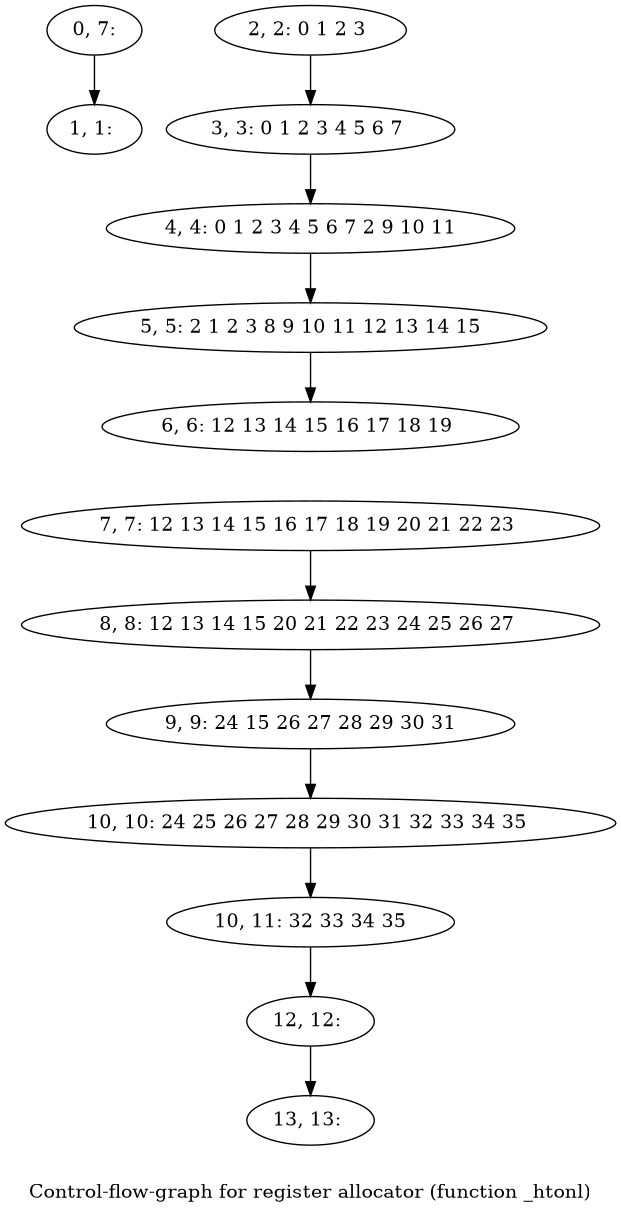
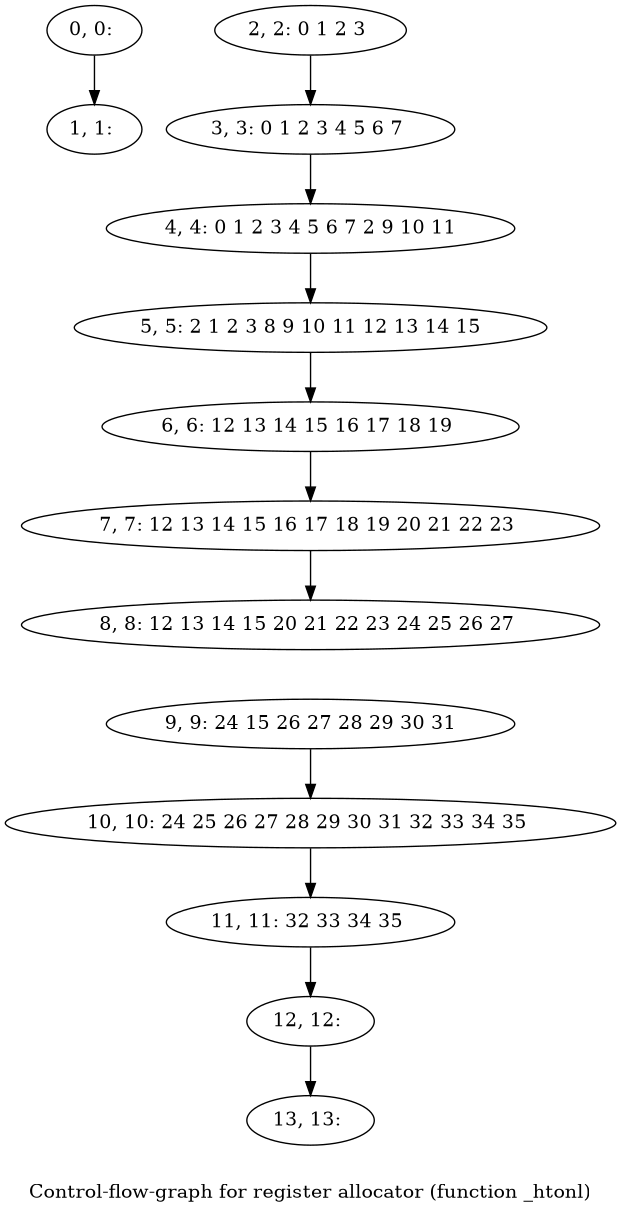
node "0, 7:": label "0, 7:" -> "0, 0:"
edge "6, 6: 12 13 14 15 16 17 18 19" -> "7, 7: 12 13 14 15 16 17 18 19 20 21 22 23": added
edge "8, 8: 12 13 14 15 20 21 22 23 24 25 26 27" -> "9, 9: 24 15 26 27 28 29 30 31": removed
node "10, 11: 32 33 34 35": label "10, 11: 32 33 34 35" -> "11, 11: 32 33 34 35"
